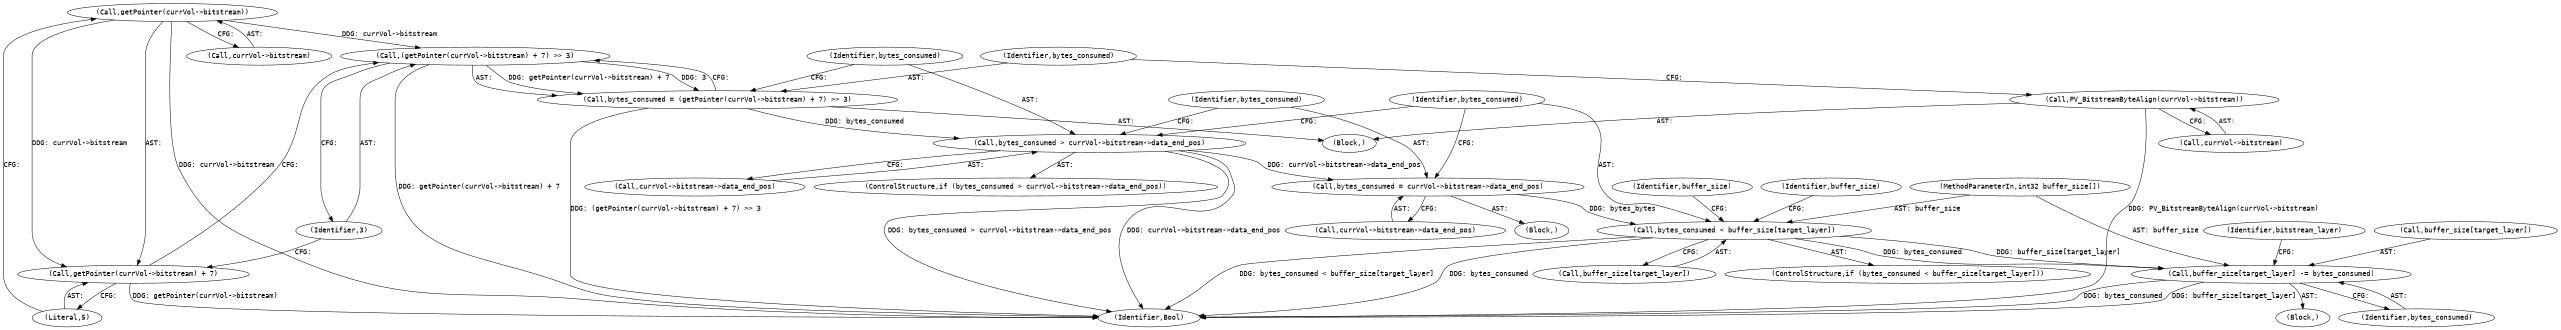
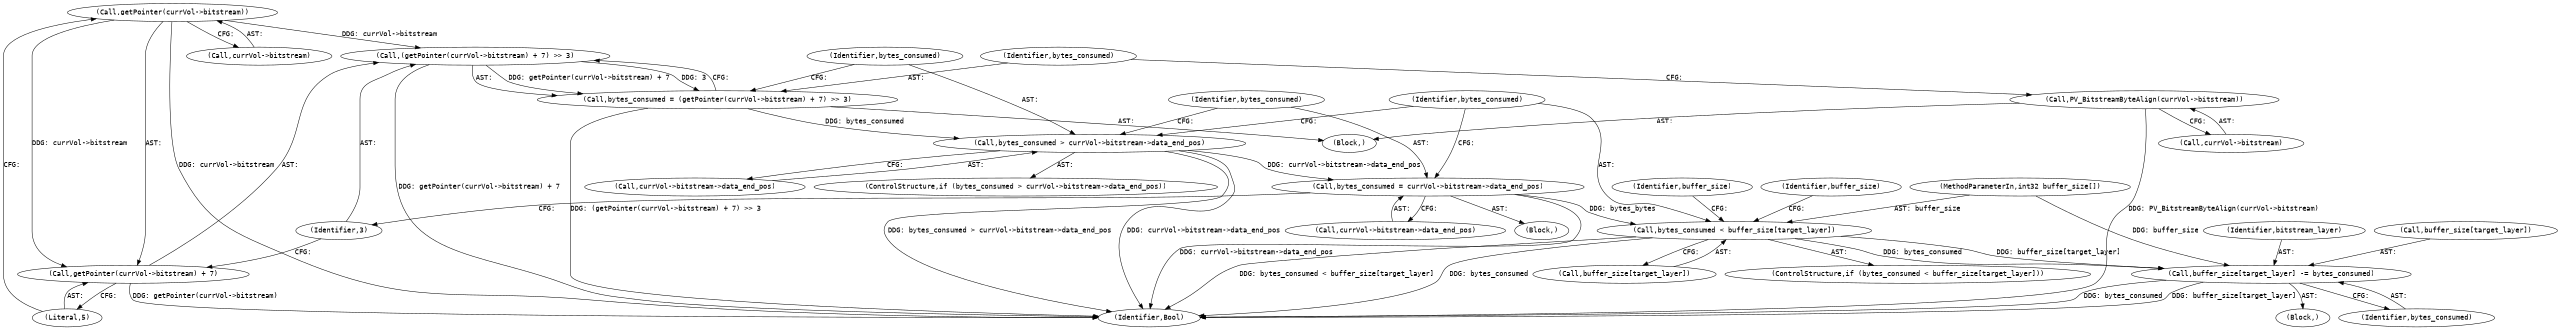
edge "(Call,(getPointer(currVol->bitstream) + 7) >> 3)" -> "(Identifier,3)": now "(Call,bytes_consumed = currVol->bitstream->data_end_pos)" -> "(Identifier,3)"
edge "(Call,getPointer(currVol->bitstream) + 7)" -> "(Call,(getPointer(currVol->bitstream) + 7) >> 3)": label "CFG: " -> "AST: "
edge "(MethodParameterIn,int32 buffer_size[])" -> "(Call,buffer_size[target_layer] -= bytes_consumed)": label "AST: buffer_size" -> "DDG: buffer_size"
edge "(Call,bytes_consumed = currVol->bitstream->data_end_pos)" -> "(Identifier,Bool)": added, label "DDG: currVol->bitstream->data_end_pos"
edge "(Identifier,bitstream_layer)" -> "(Call,buffer_size[target_layer] -= bytes_consumed)": label "CFG: " -> "AST: "
